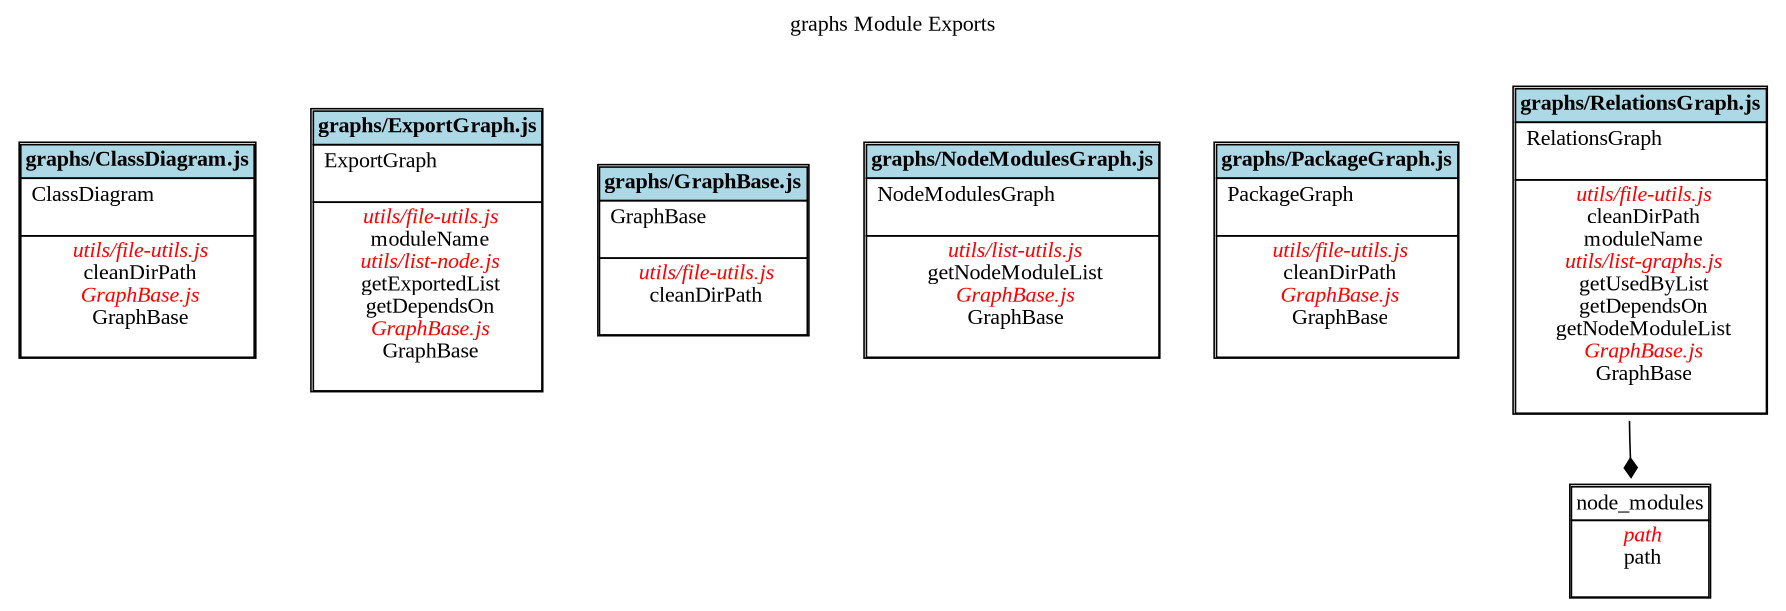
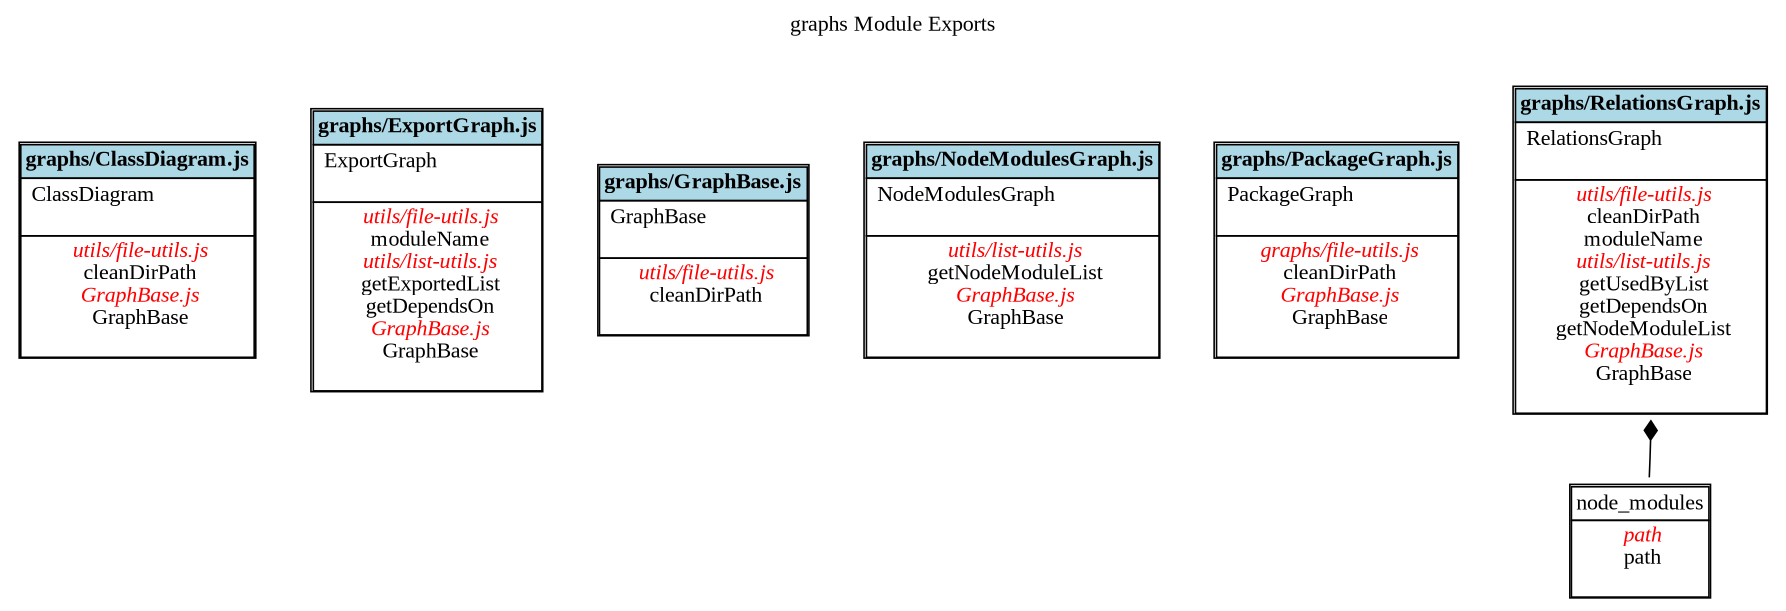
node "graphs/PackageGraph.js": text "utils/file-utils.js" -> "graphs/file-utils.js"
node "graphs/ExportGraph.js": text "utils/list-node.js" -> "utils/list-utils.js"
node "graphs/RelationsGraph.js": text "utils/list-graphs.js" -> "utils/list-utils.js"
edge "graphs/RelationsGraph.js" -> "node_modules": reversed
